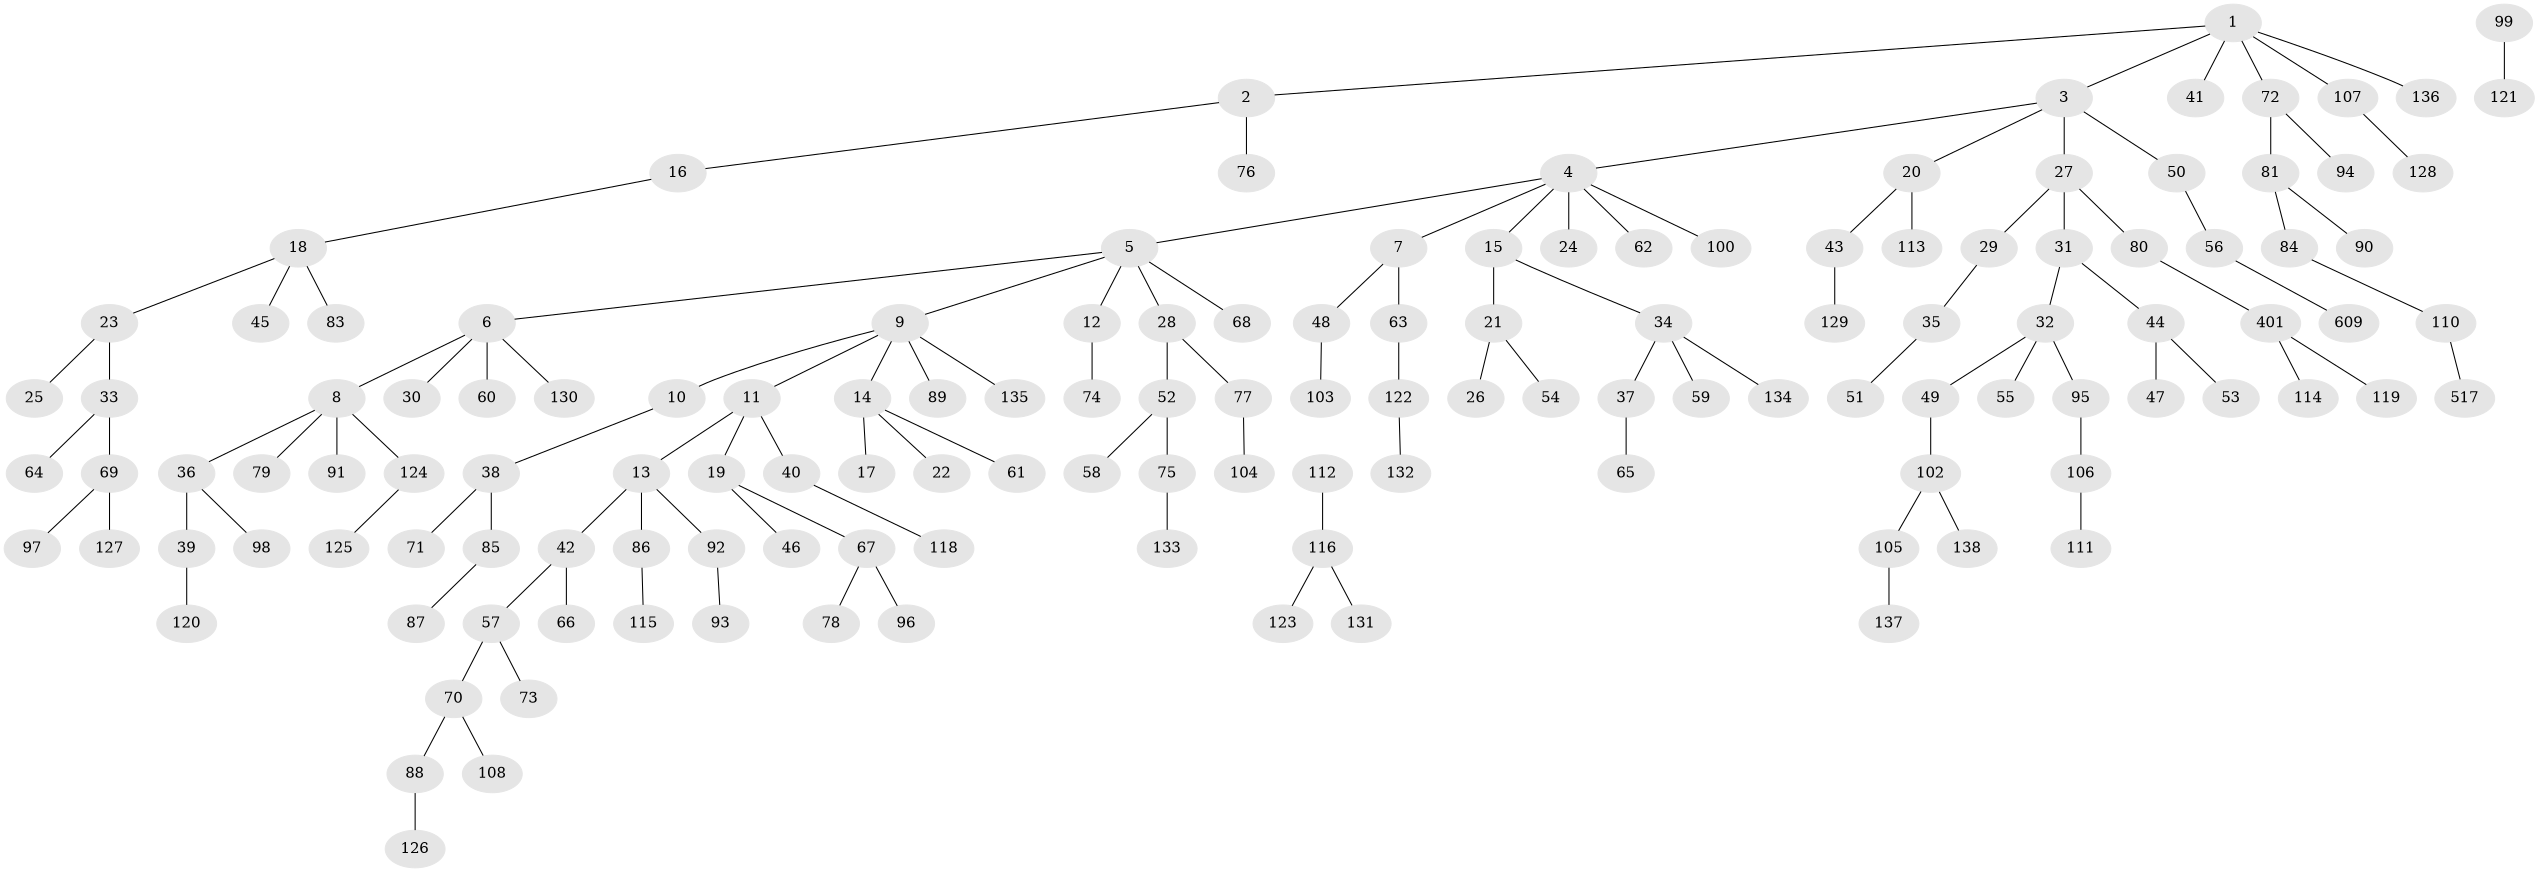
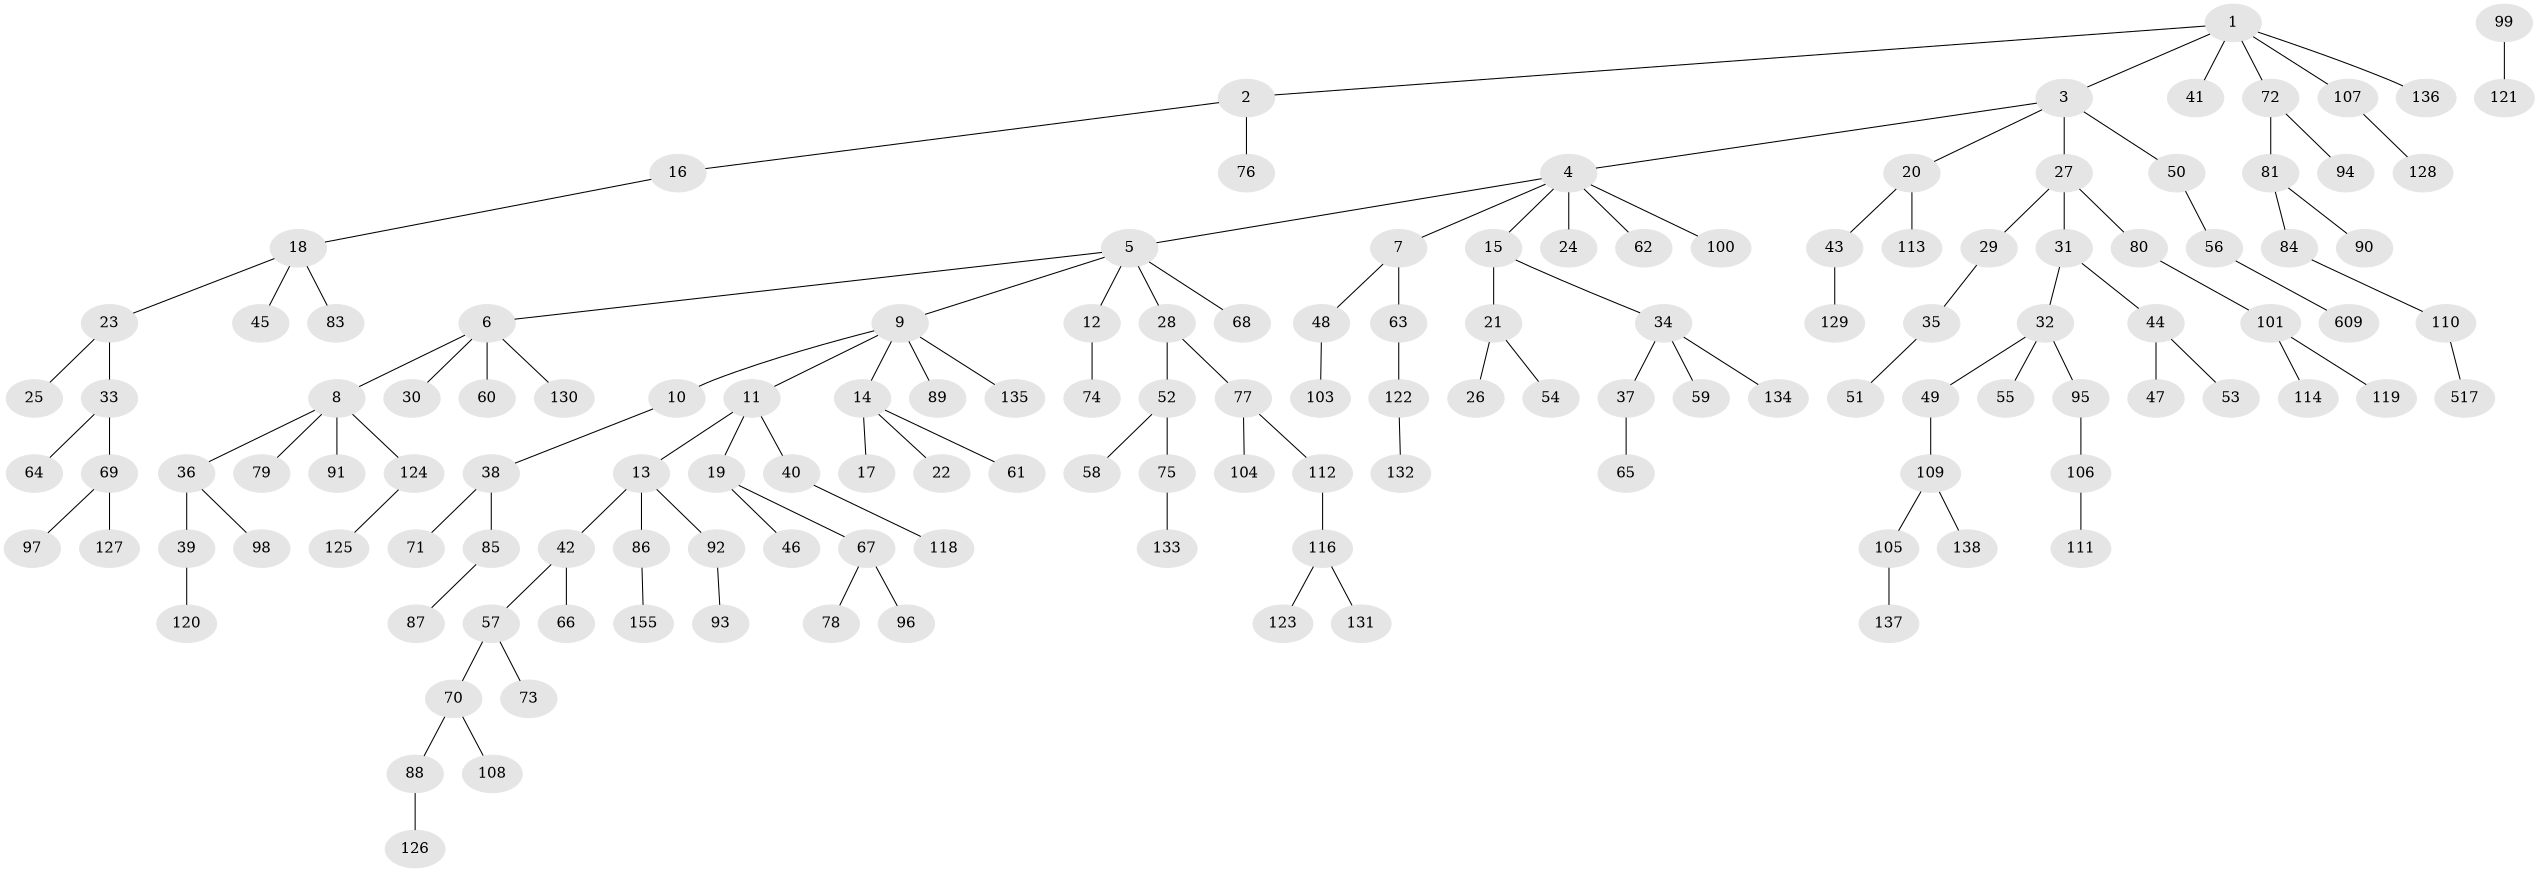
node "401": label "401" -> "101"
edge "77" -- "112": added
node "102": label "102" -> "109"
node "115": label "115" -> "155"
